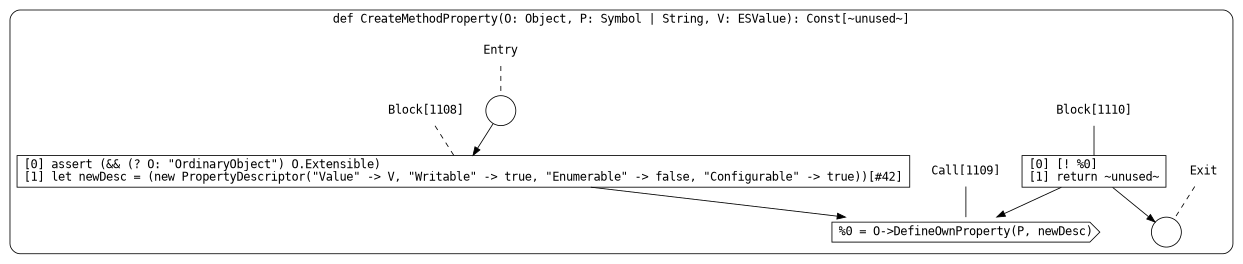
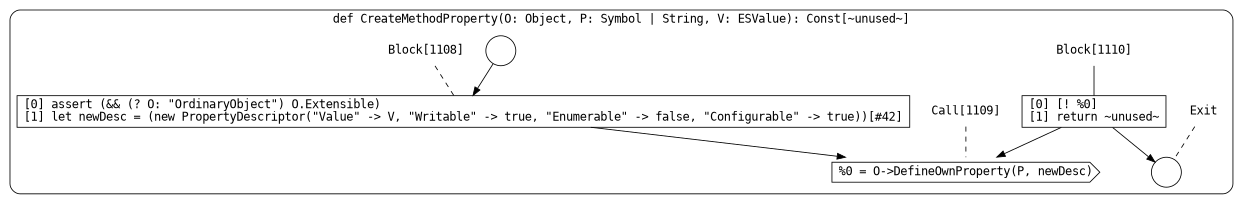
node "Entry": removed
edge "Call[1109]" -- "%0 = O->DefineOwnProperty(P, newDesc)": style solid -> dashed
